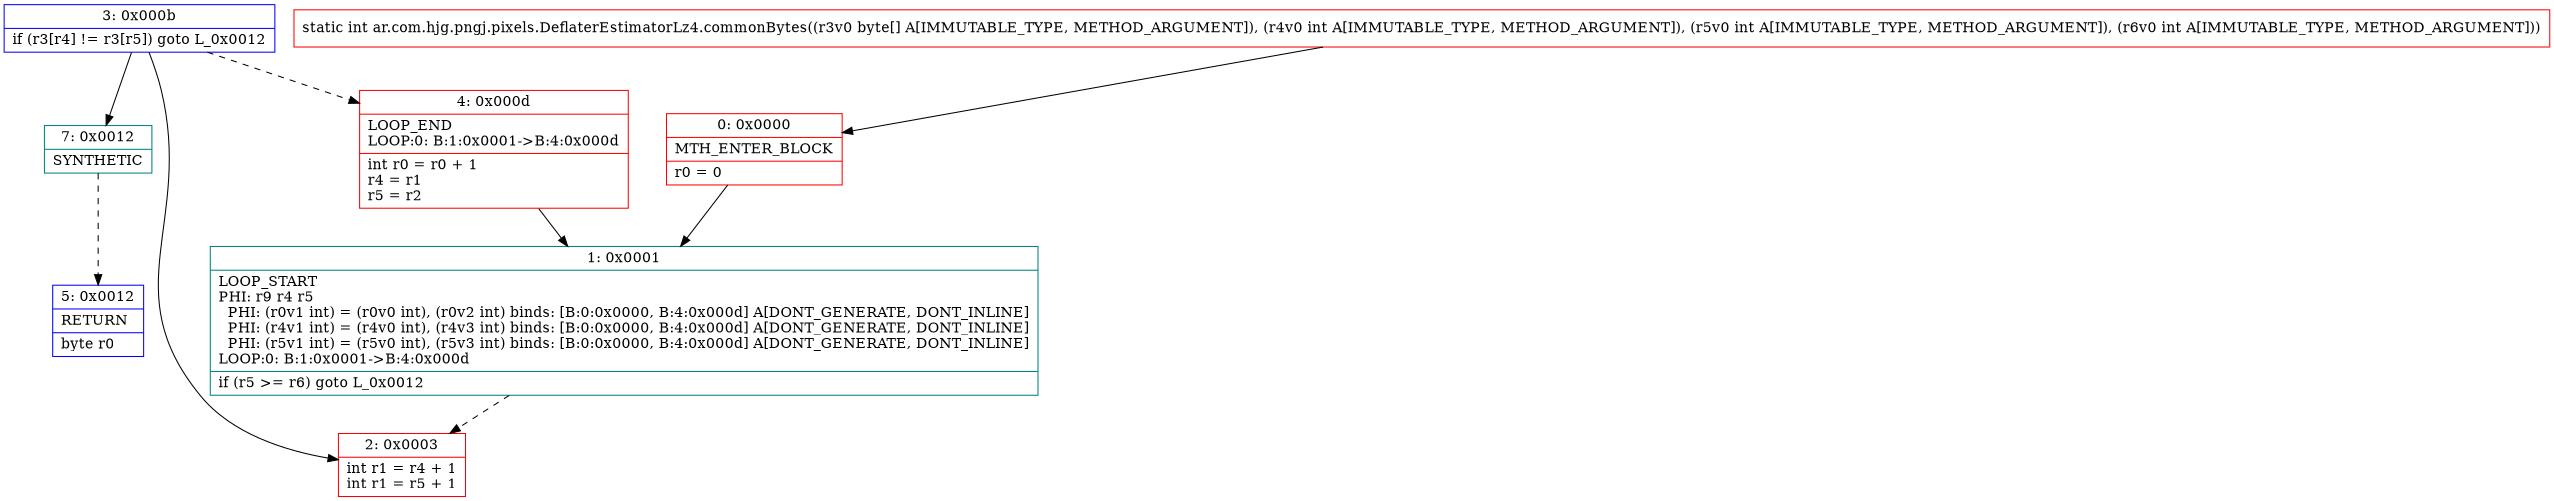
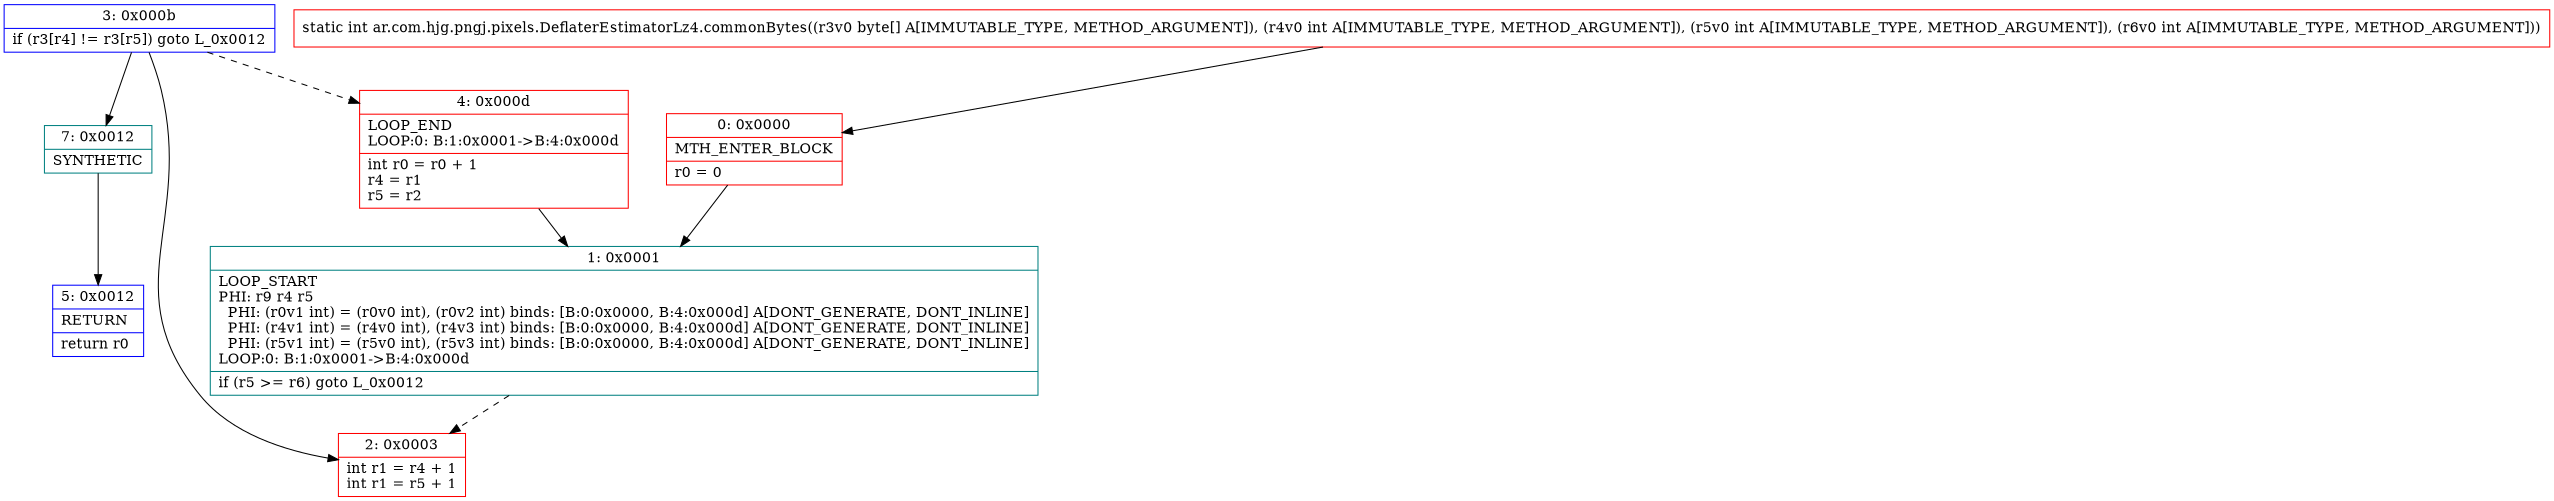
edge "7: 0x0012" -> "5: 0x0012": style dashed -> solid
node "5: 0x0012": text "byte r0" -> "return r0"
